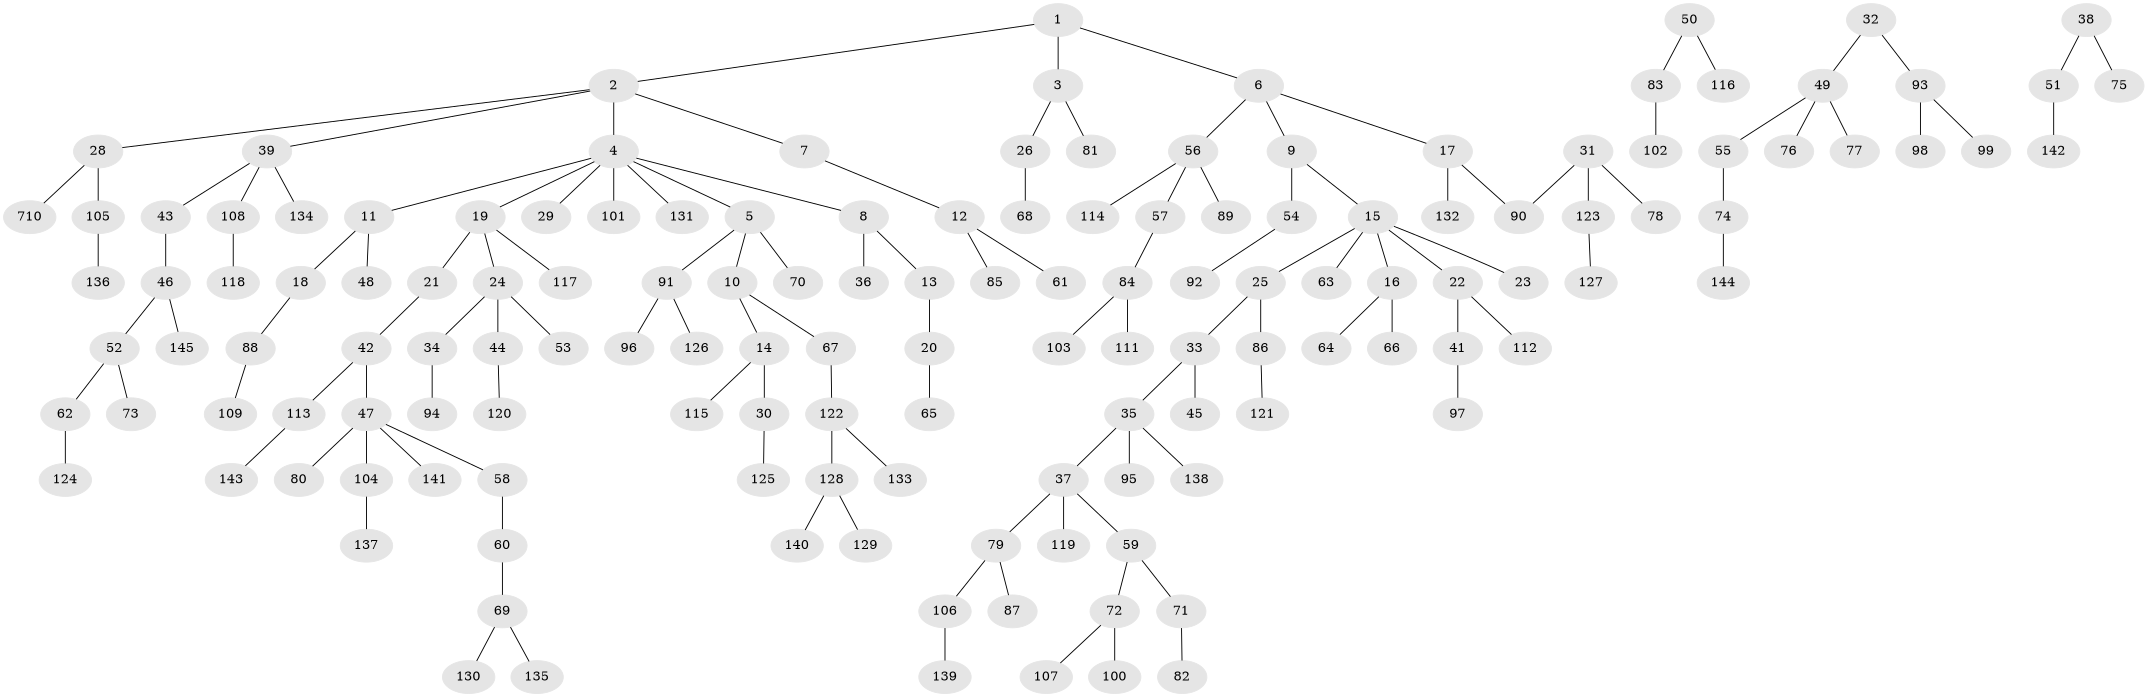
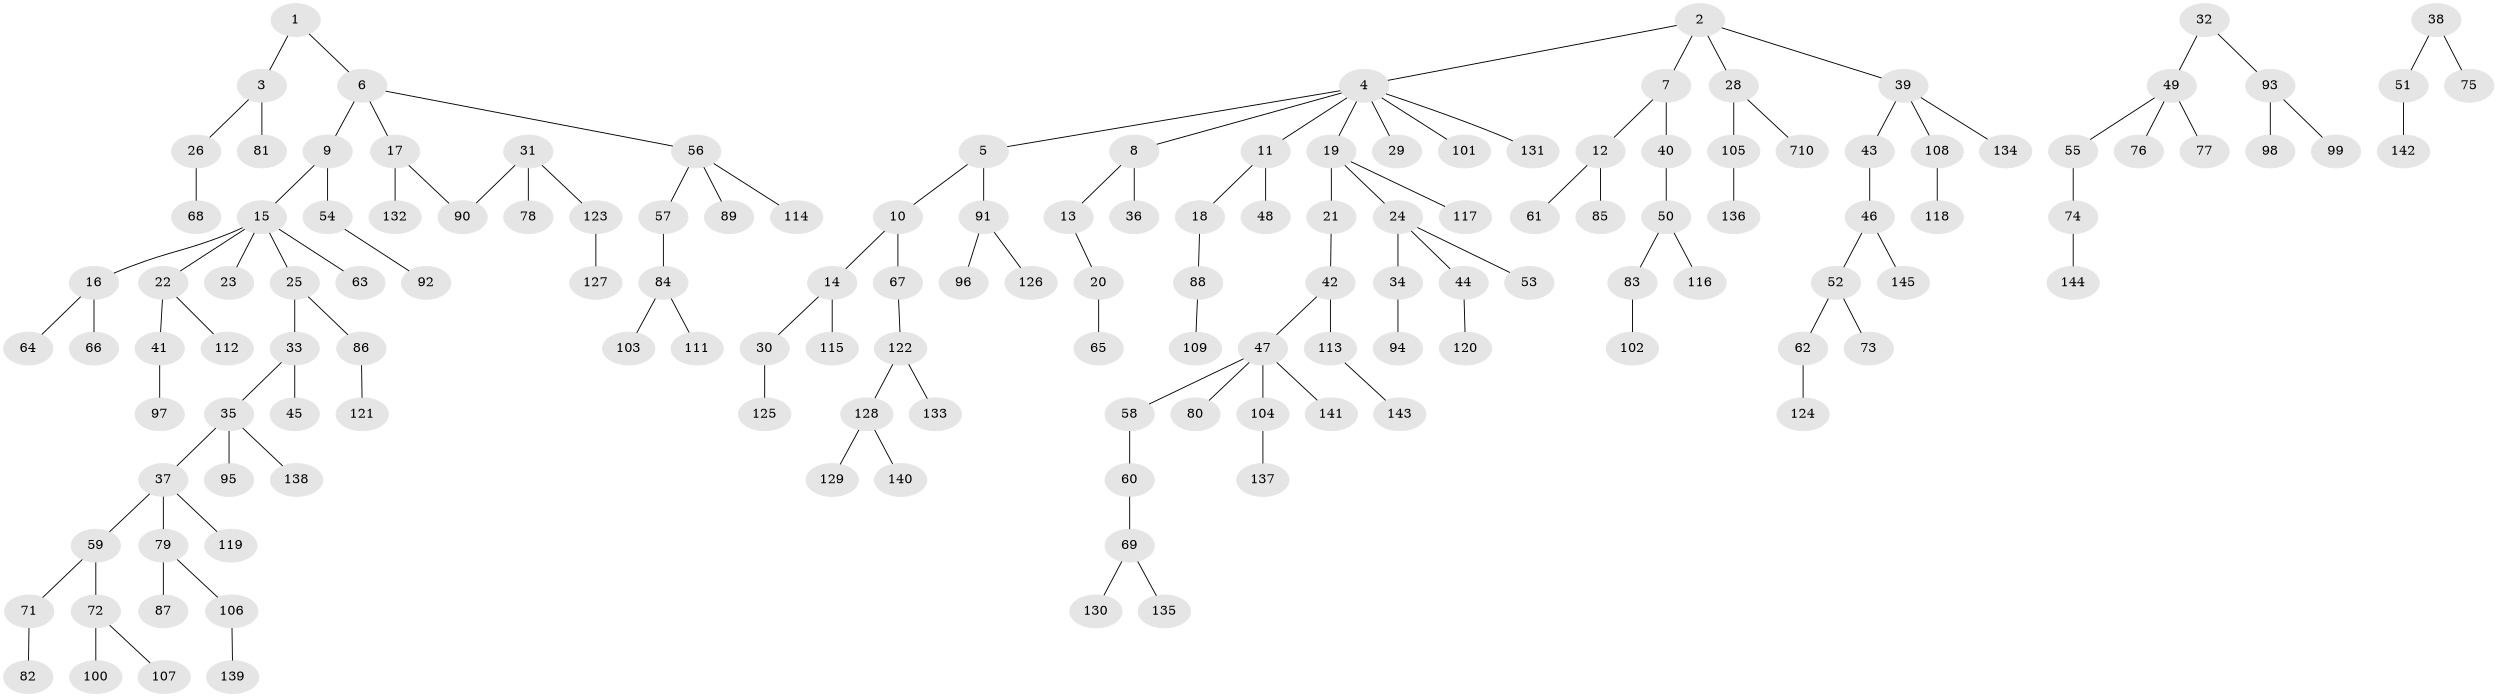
edge "1" -- "2": removed
node "40": added
node "70": removed
